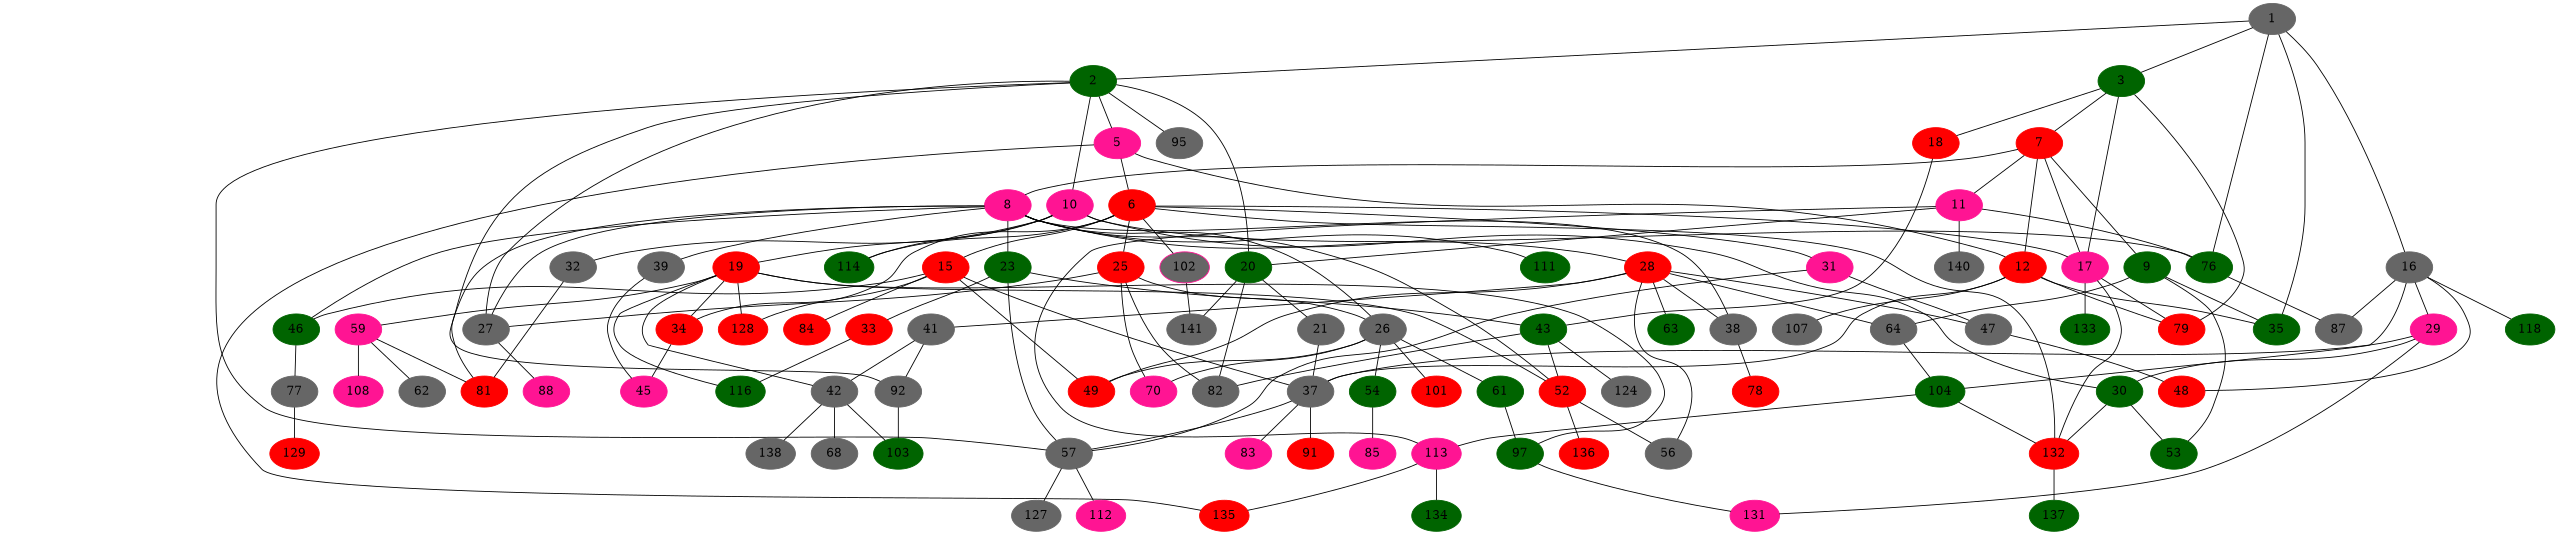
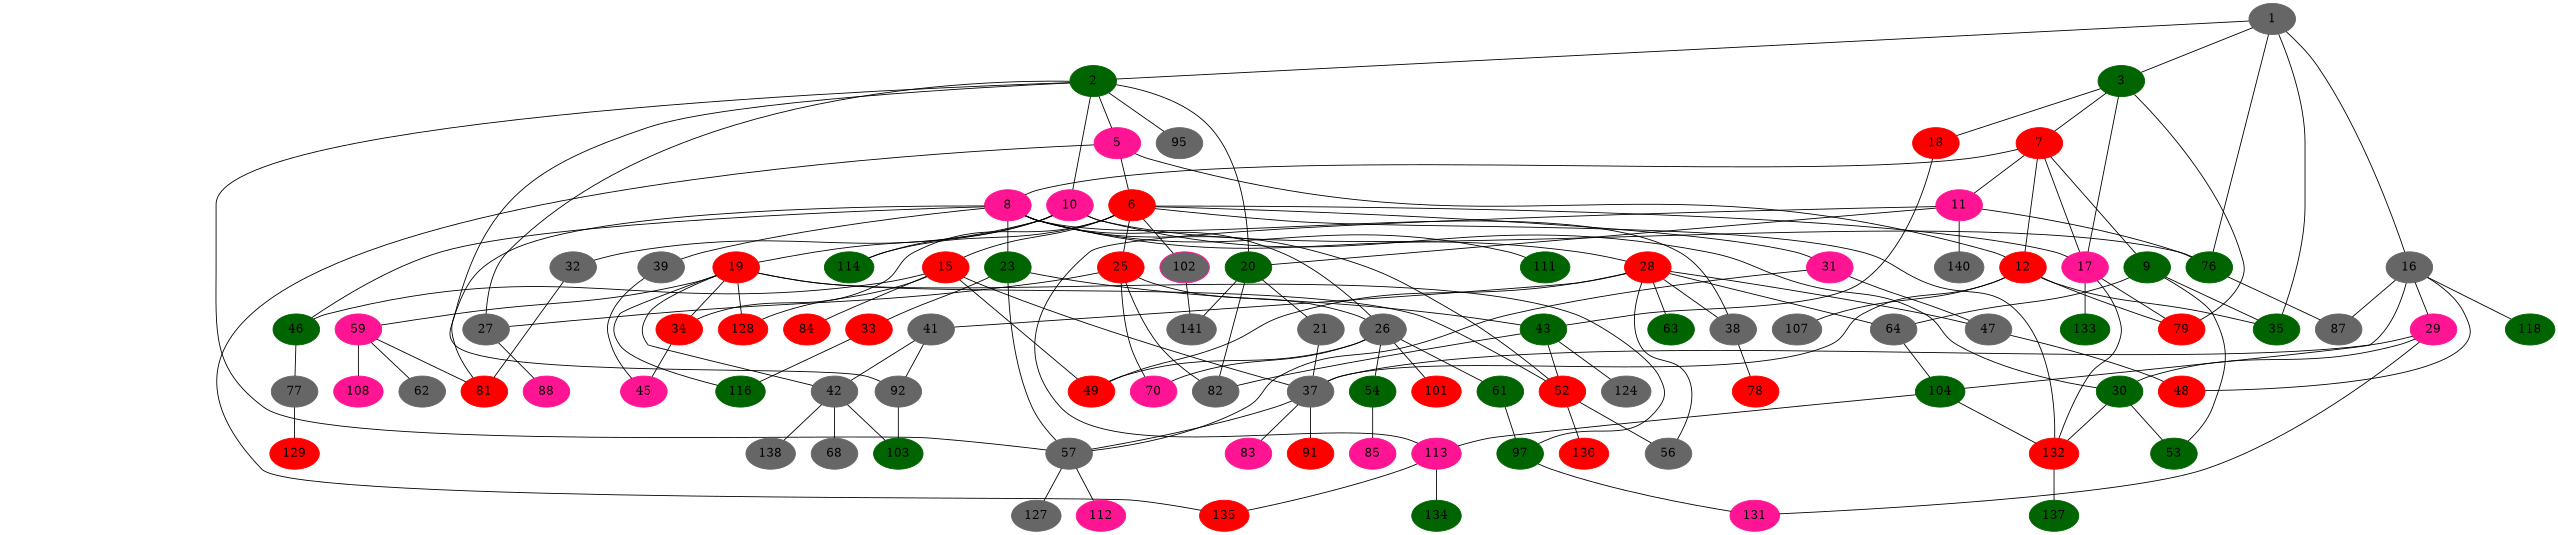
edge "8" -- "27": removed
